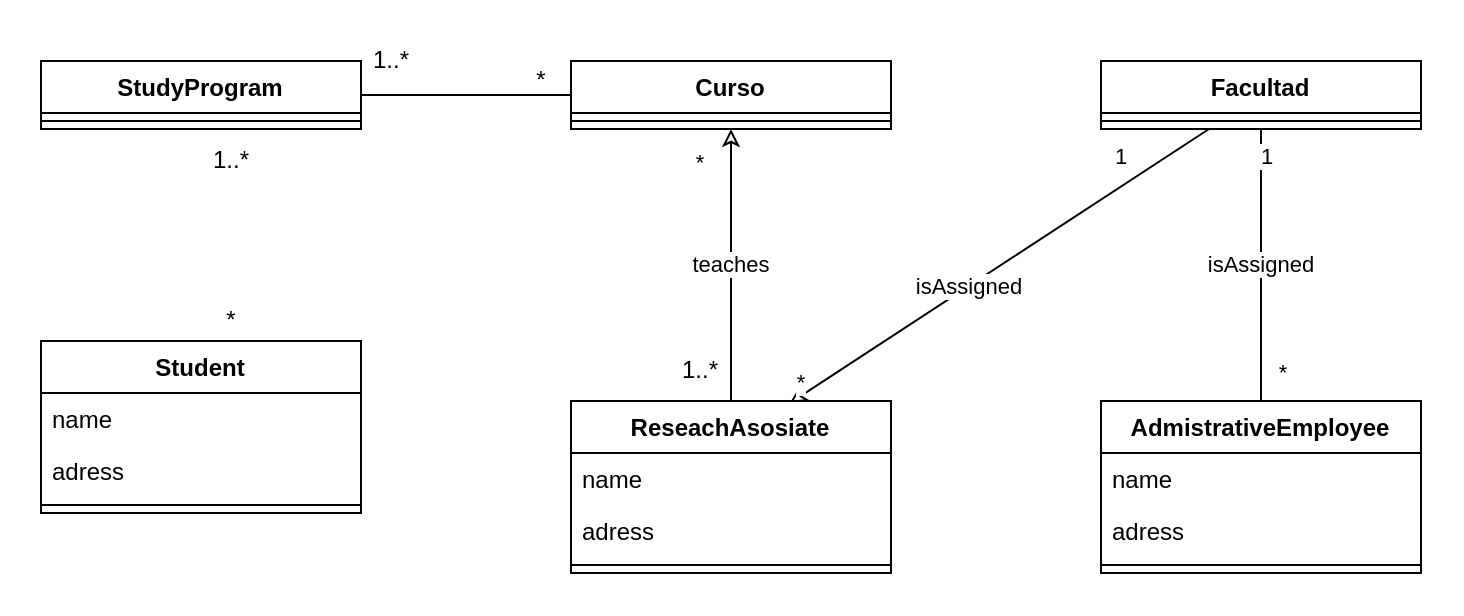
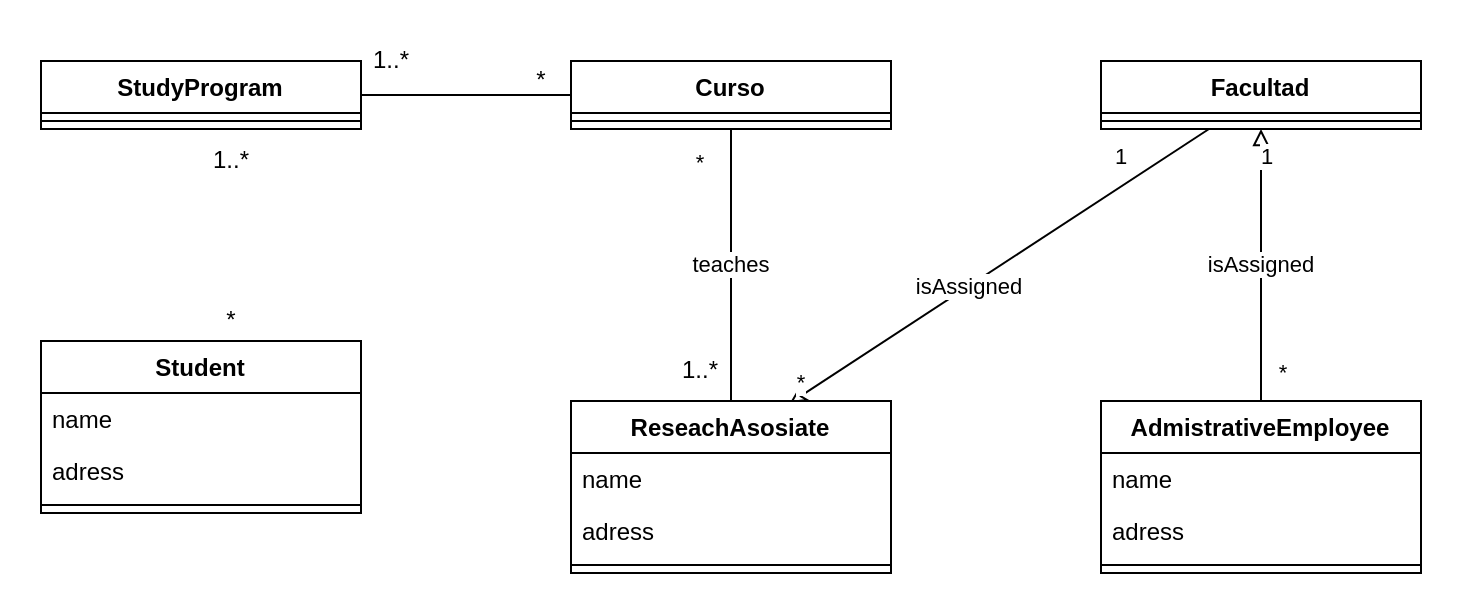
edge "Facultad" -- "AdmistrativeEmployee": arrowhead none -> block
edge "ReseachAsosiate" -> "Curso": arrowhead classic -> none
